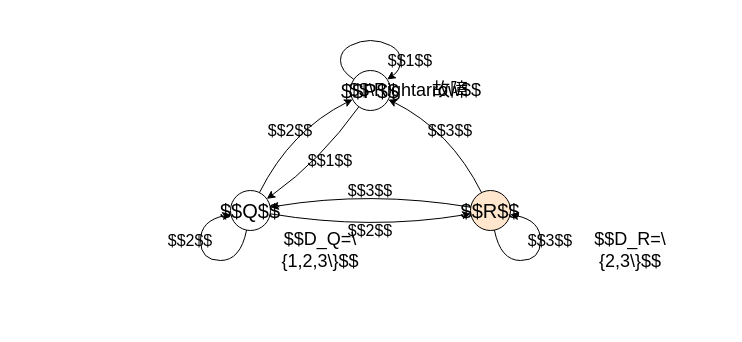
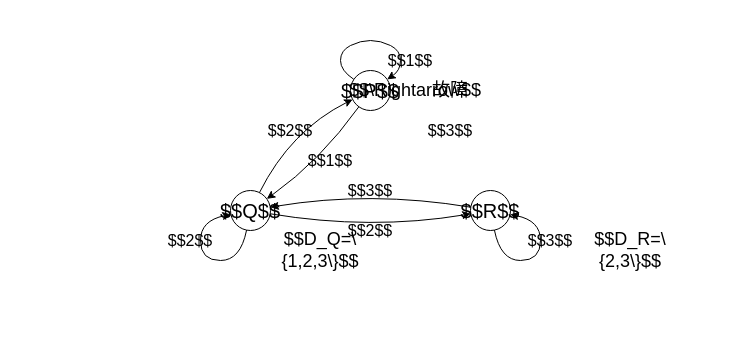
edge "$$R$$" -> "$$P$$": removed
node "$$R$$": fillcolor #ffe6cc -> #ffffff
